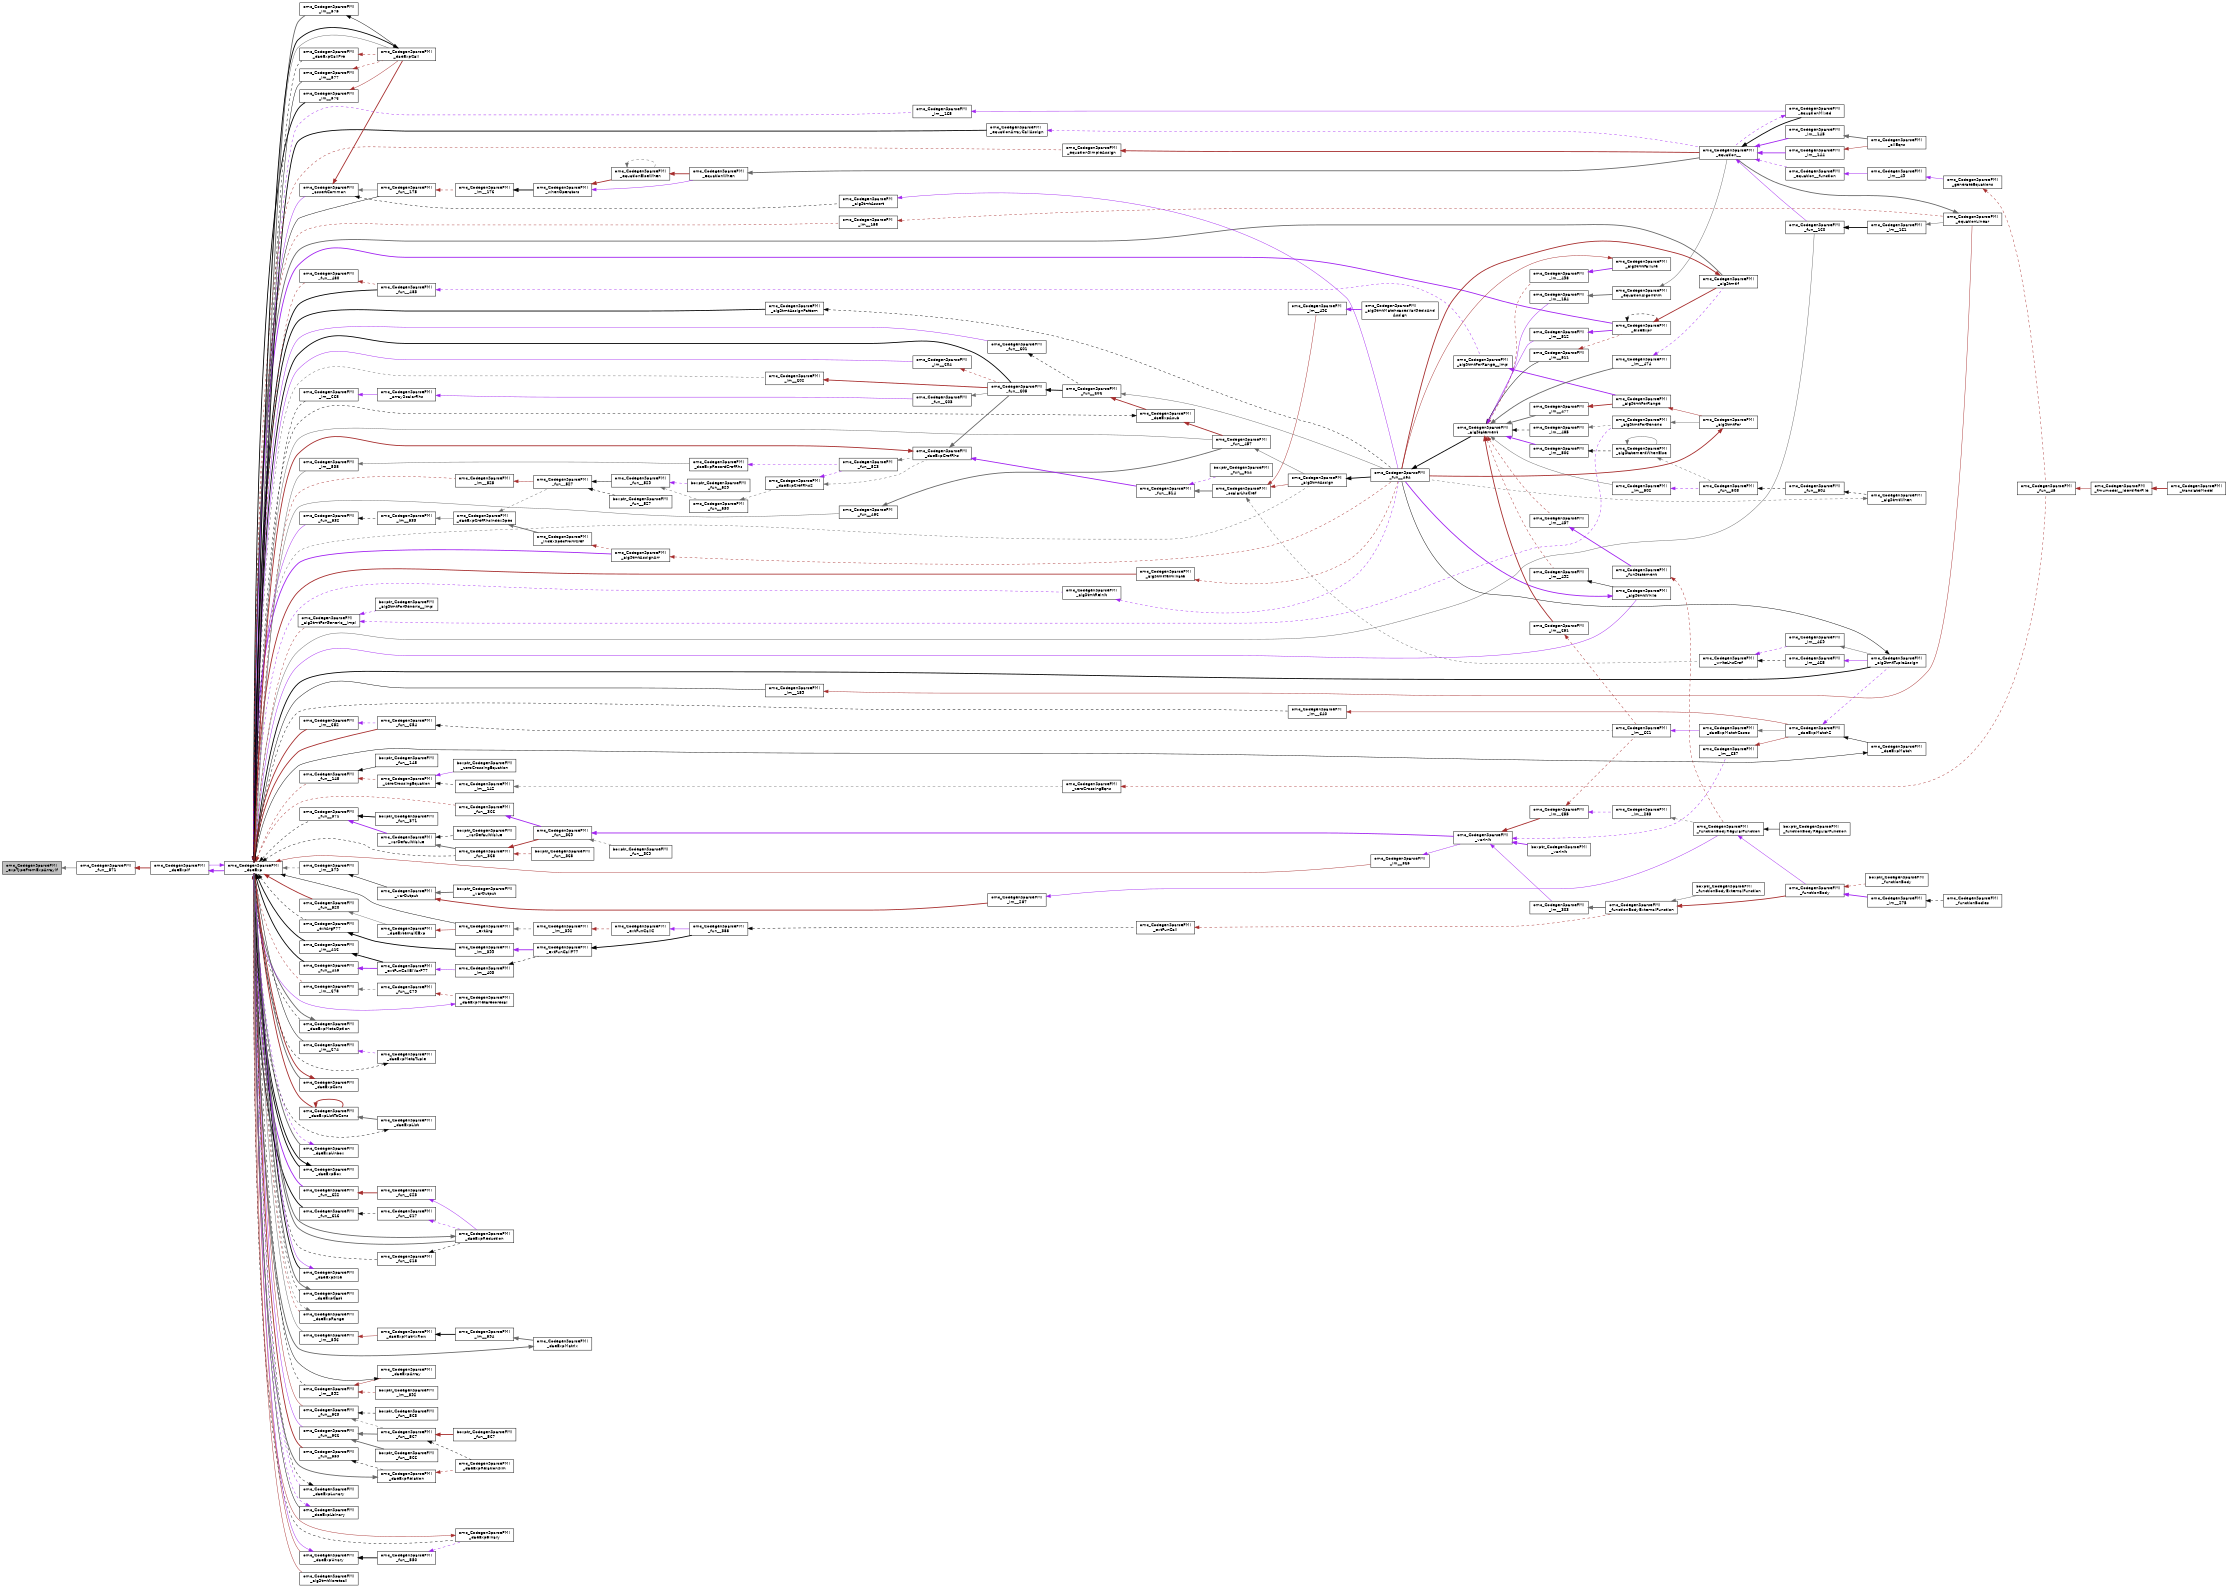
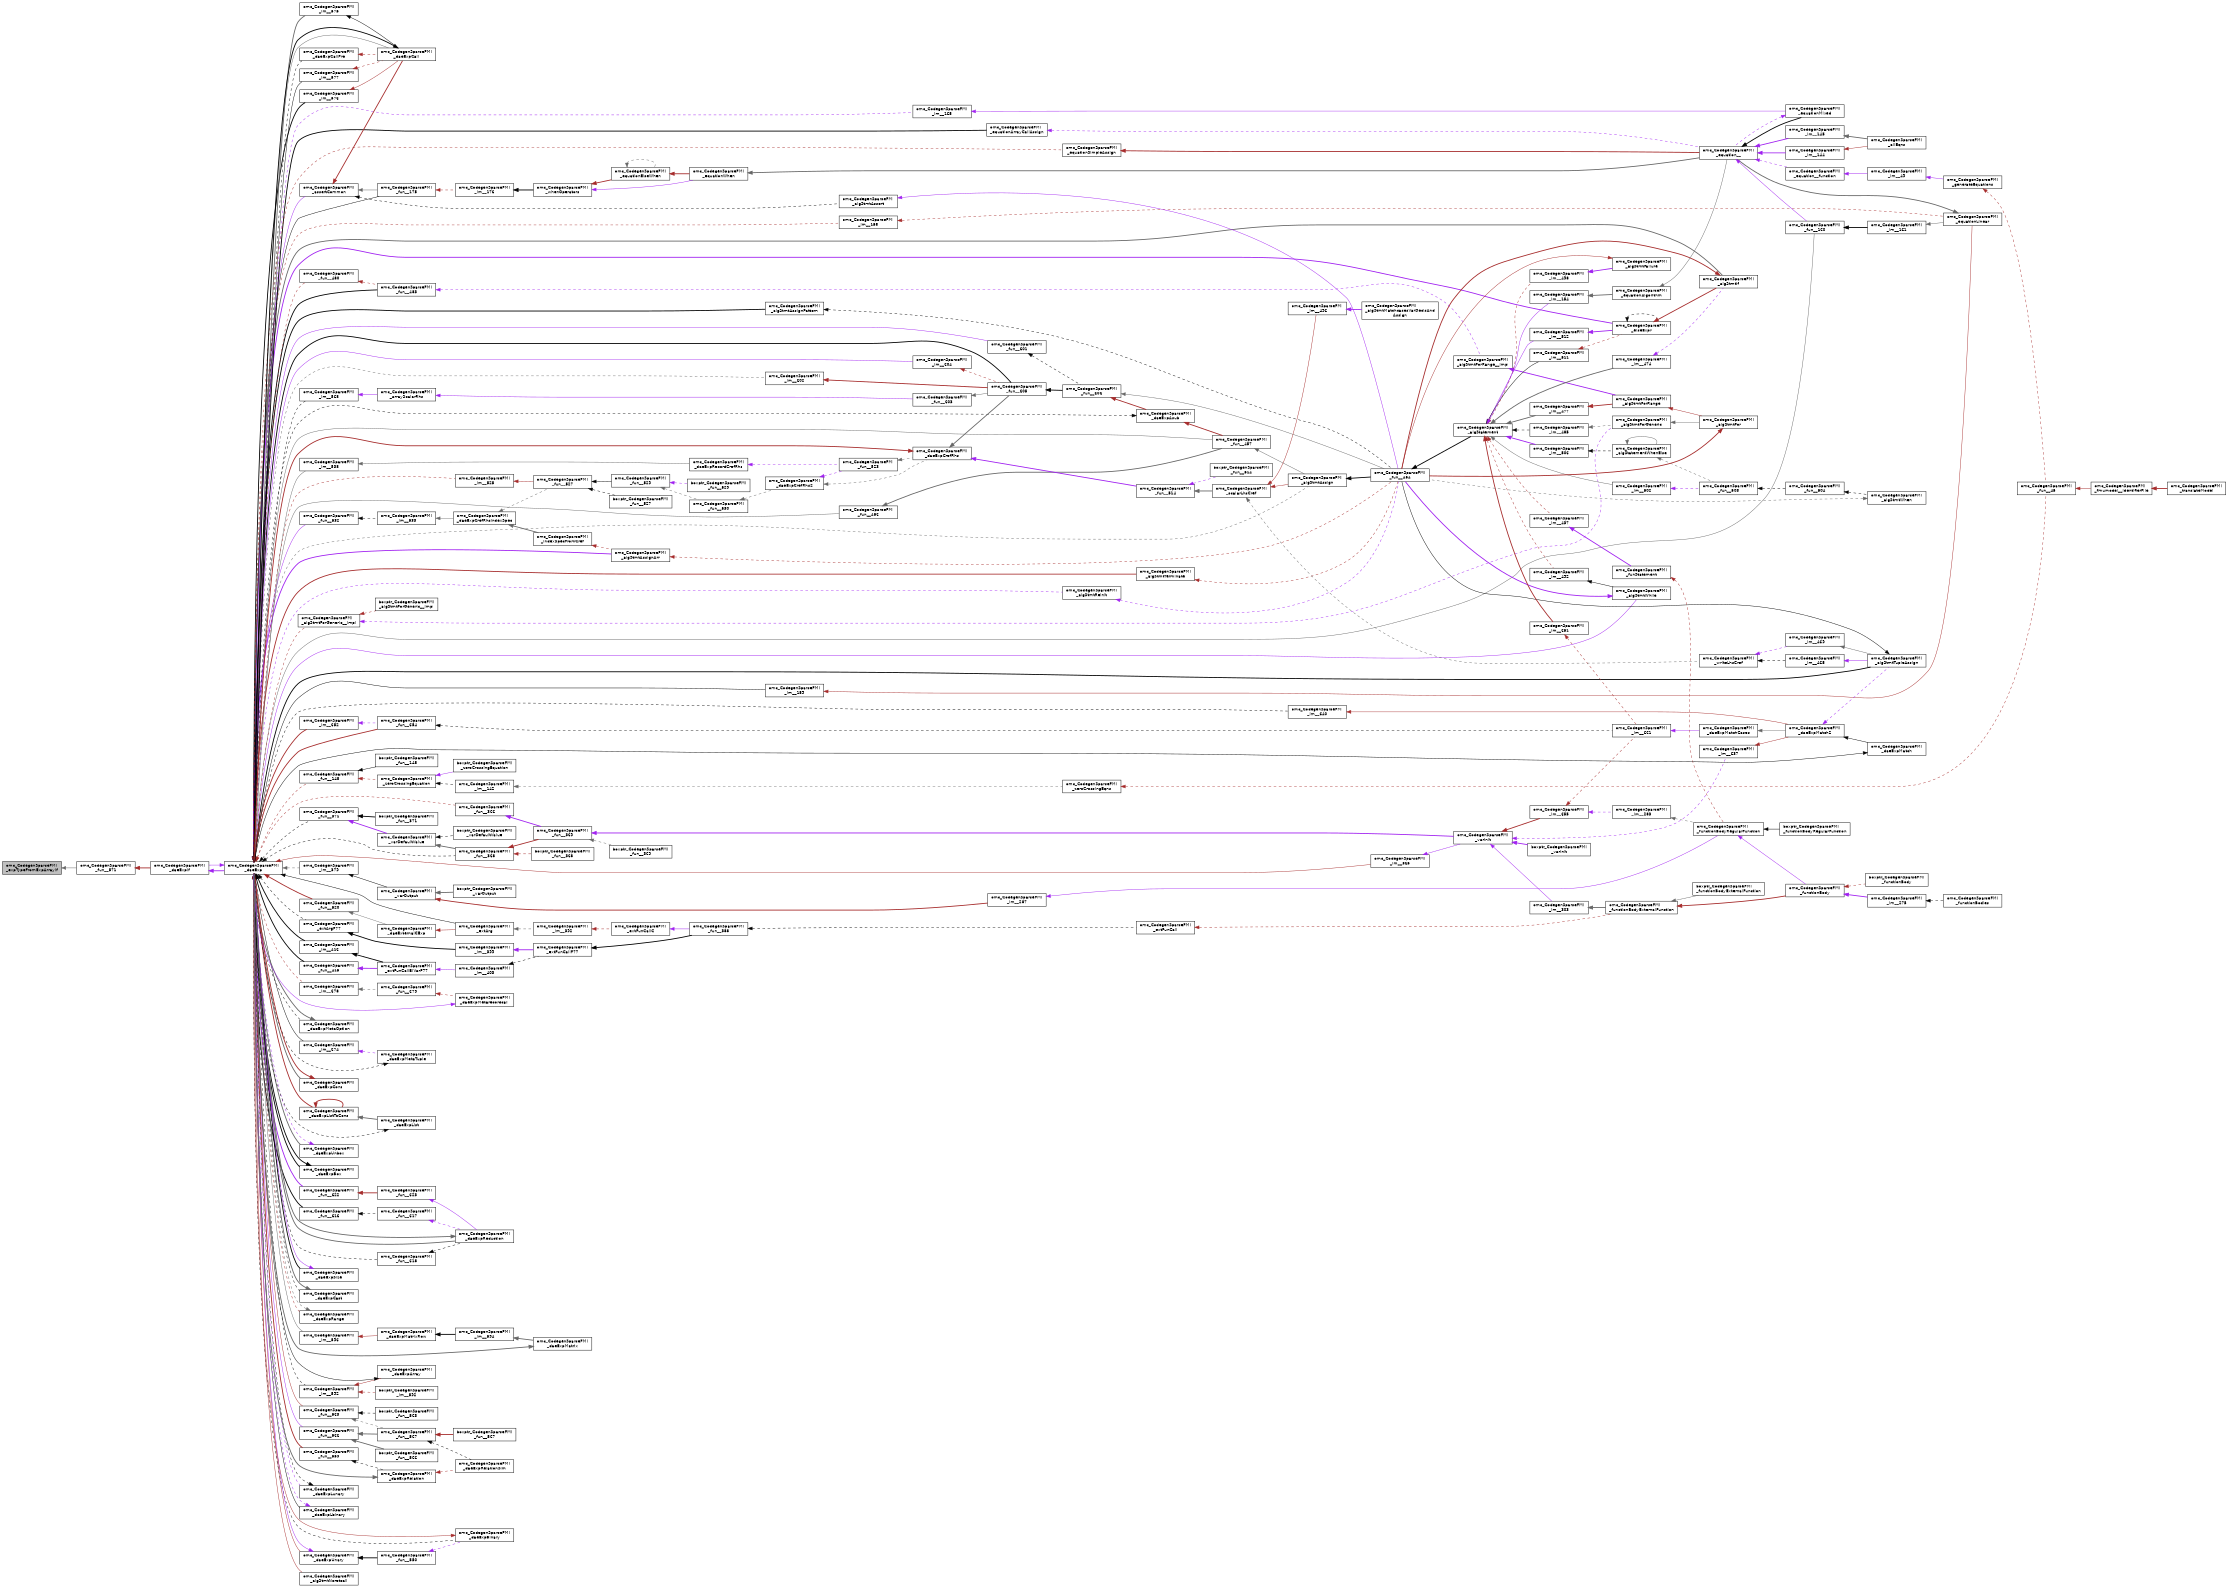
node "omc_CodegenSparseFMI _lm__668": label "omc_CodegenSparseFMI _lm__668" -> "omc_CodegenSparseFMI _lm__568"
edge "boxptr_CodegenSparseFMI _algStmtForGeneric__impl" -> "omc_CodegenSparseFMI _algStmtForGeneric__impl": color purple -> brown
